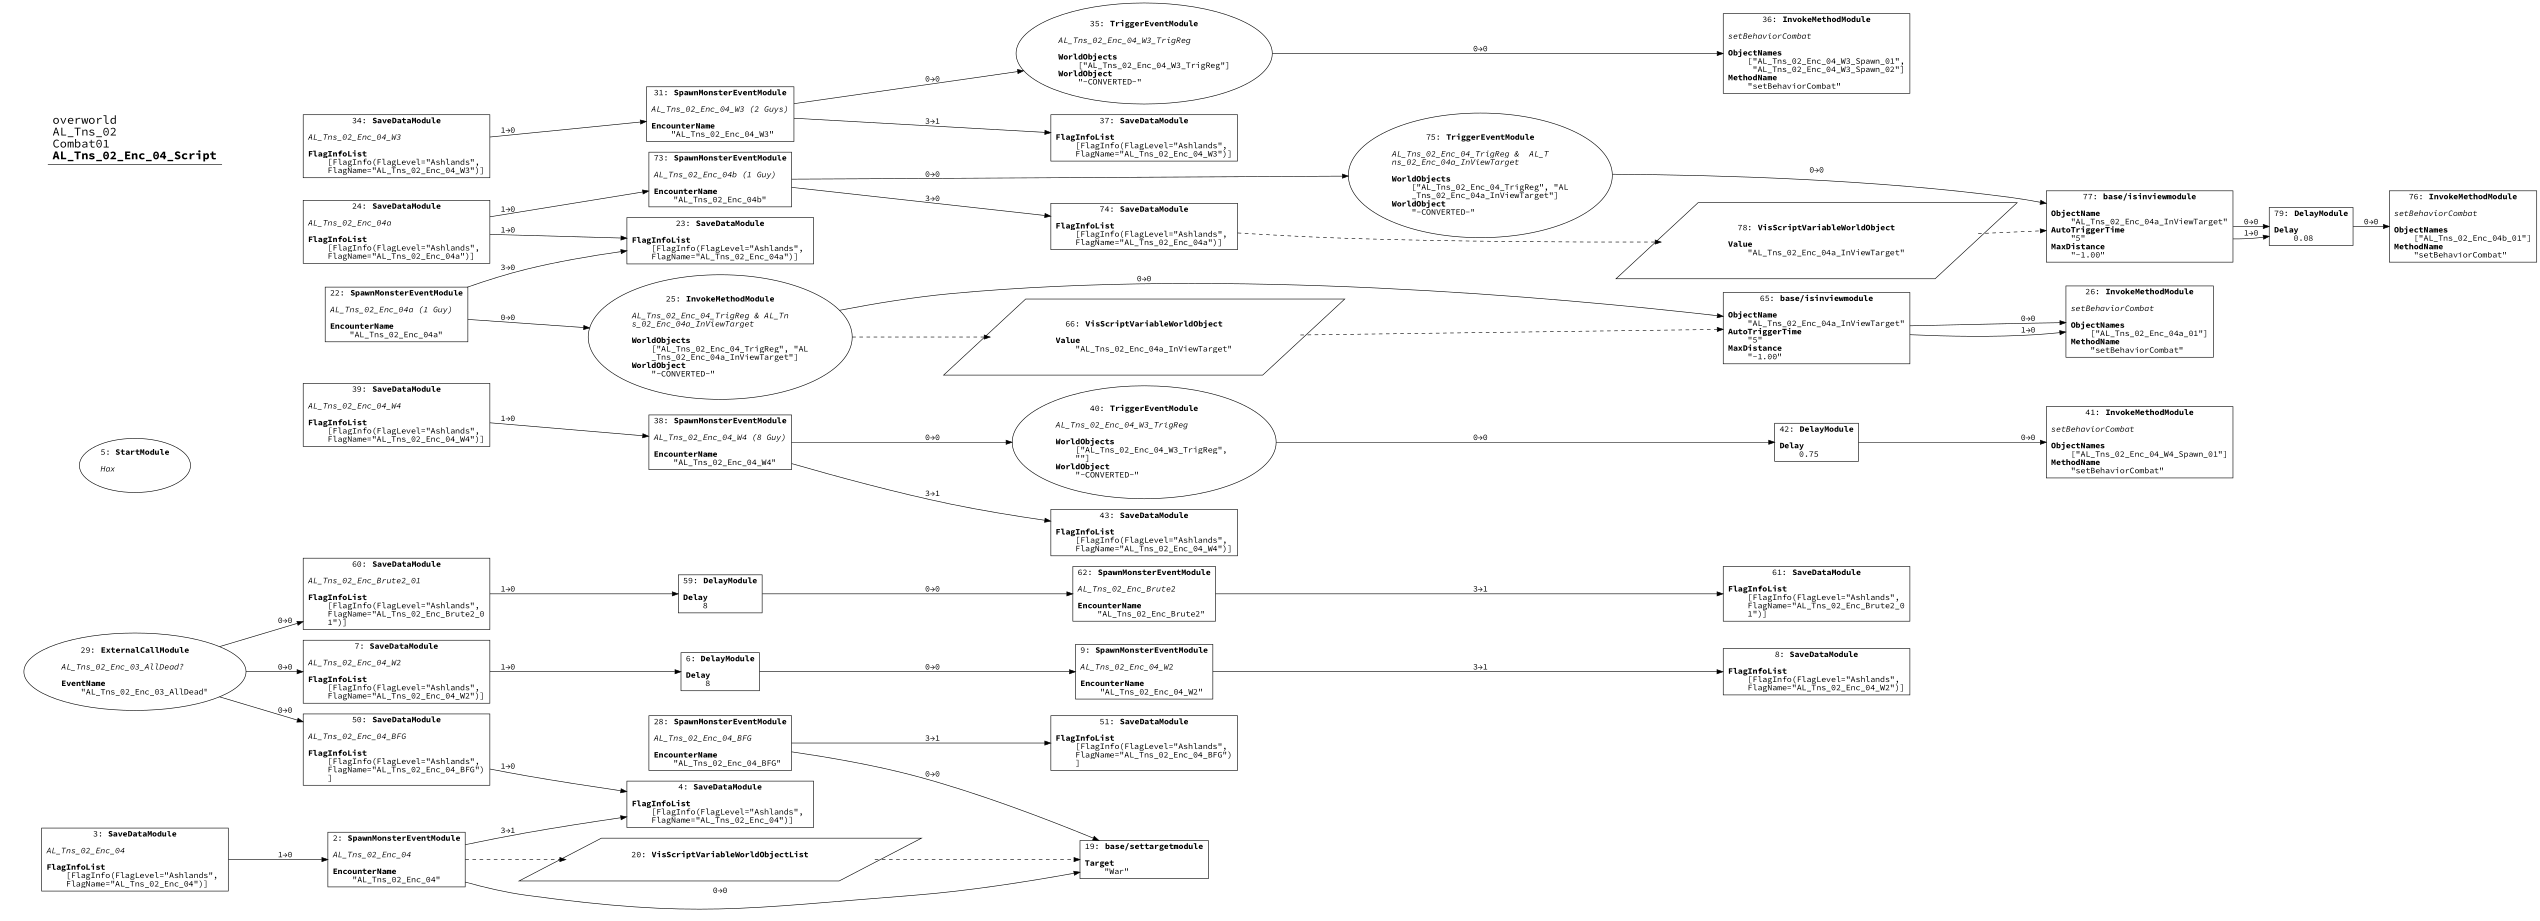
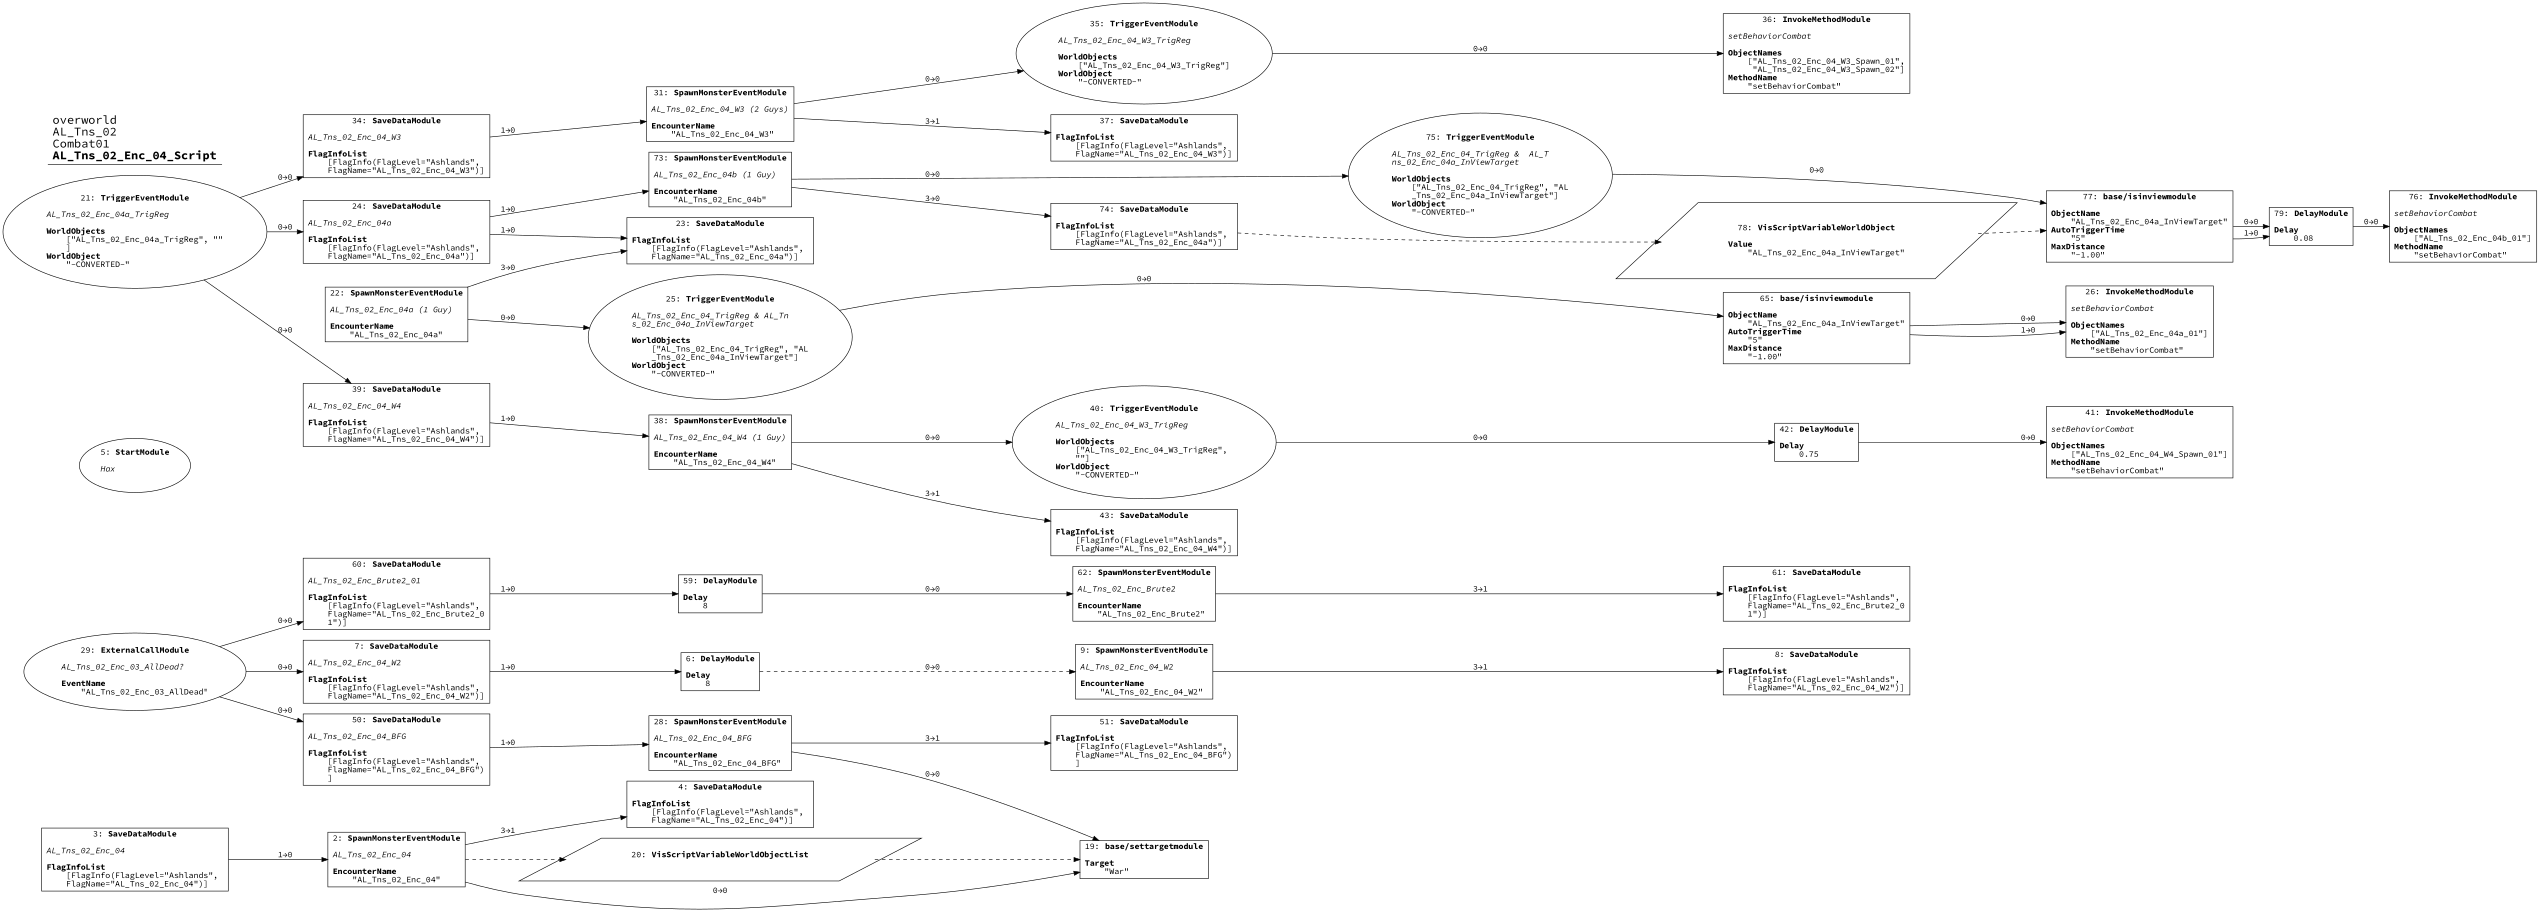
node "21:": added
node "25:": text "InvokeMethodModule" -> "TriggerEventModule"
node "66:": removed
node "38:": text "AL_Tns_02_Enc_04_W4 (8 Guy)" -> "AL_Tns_02_Enc_04_W4 (1 Guy)"
edge "6:" -> "9:": style solid -> dashed
edge "50:" -> "4:": now "50:" -> "28:"
